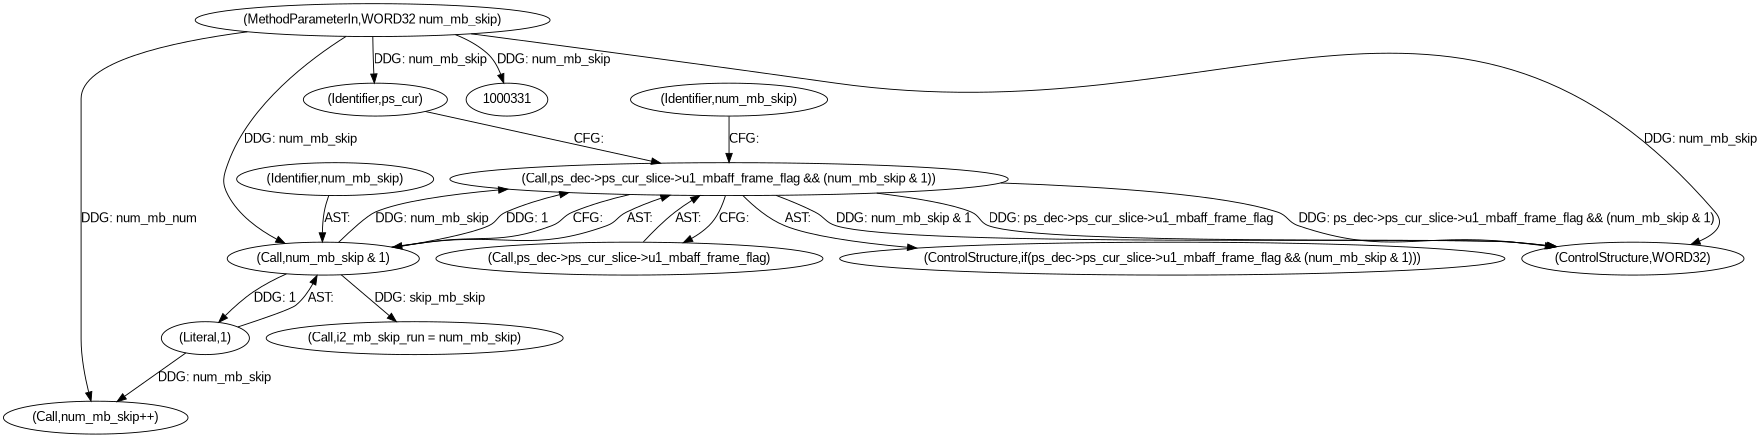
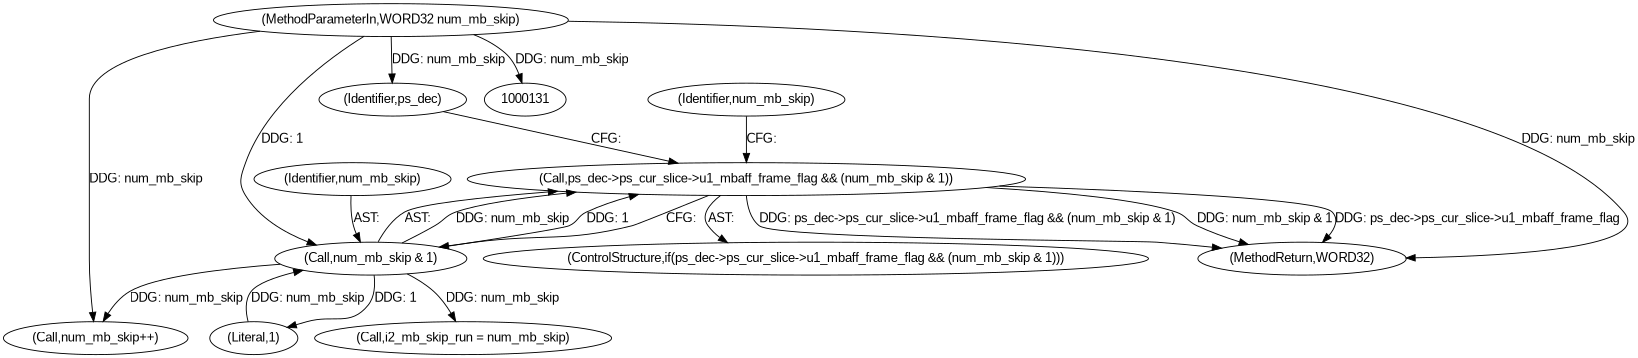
node "(Identifier,ps_cur)": label "(Identifier,ps_cur)" -> "(Identifier,ps_dec)"
node "1000331": label "1000331" -> "1000131"
edge "(MethodParameterIn,WORD32 num_mb_skip)" -> "(Call,num_mb_skip & 1)": label "DDG: num_mb_skip" -> "DDG: 1"
edge "(MethodParameterIn,WORD32 num_mb_skip)" -> "(Call,num_mb_skip++)": label "DDG: num_mb_num" -> "DDG: num_mb_skip"
node "(Call,ps_dec->ps_cur_slice->u1_mbaff_frame_flag)": removed
node "(ControlStructure,WORD32)": label "(ControlStructure,WORD32)" -> "(MethodReturn,WORD32)"
edge "(Literal,1)" -> "(Call,num_mb_skip & 1)": label "AST: " -> "DDG: num_mb_skip"
edge "(Call,num_mb_skip & 1)" -> "(Call,i2_mb_skip_run = num_mb_skip)": label "DDG: skip_mb_skip" -> "DDG: num_mb_skip"
edge "(Literal,1)" -> "(Call,num_mb_skip++)": now "(Call,num_mb_skip & 1)" -> "(Call,num_mb_skip++)"
